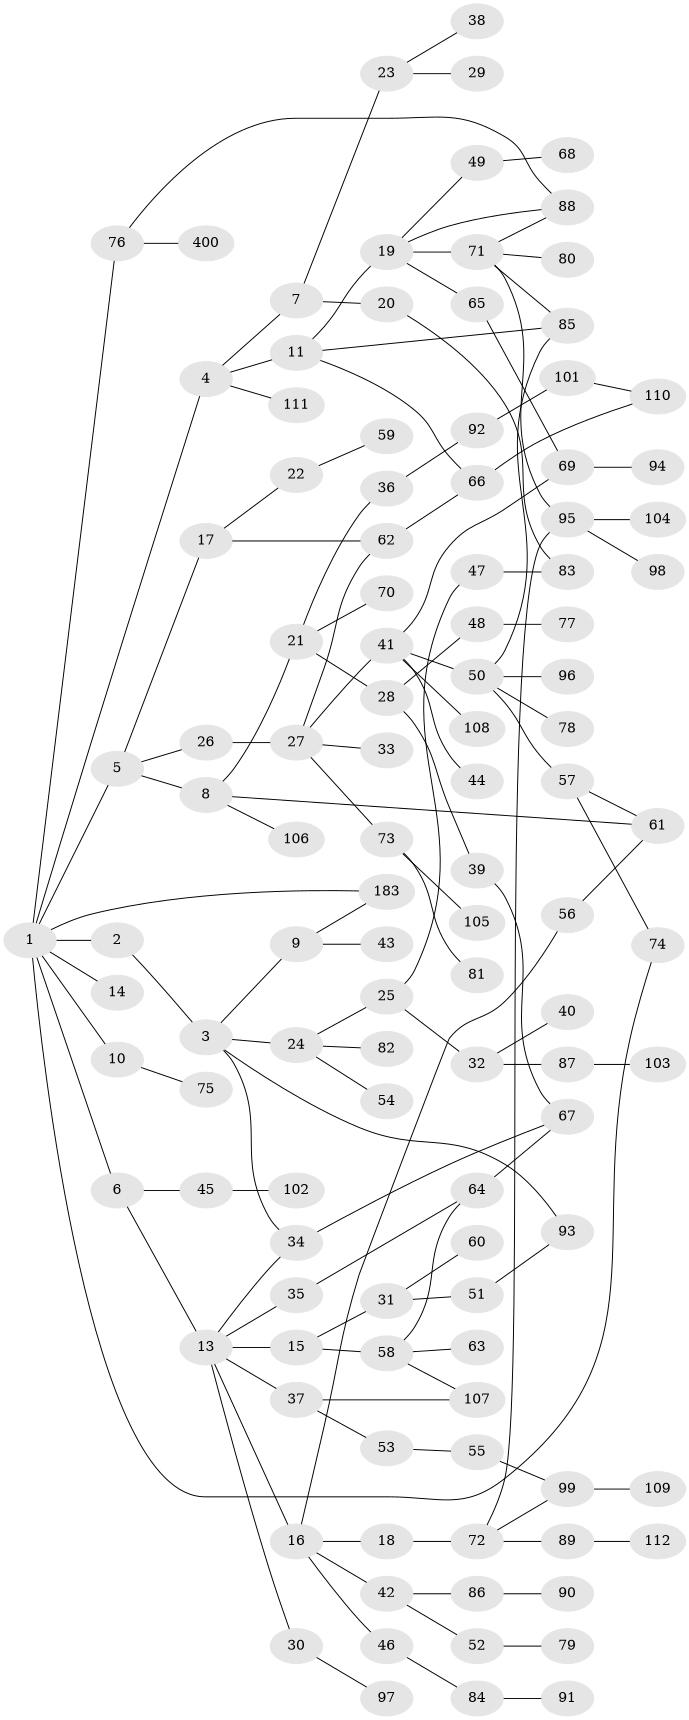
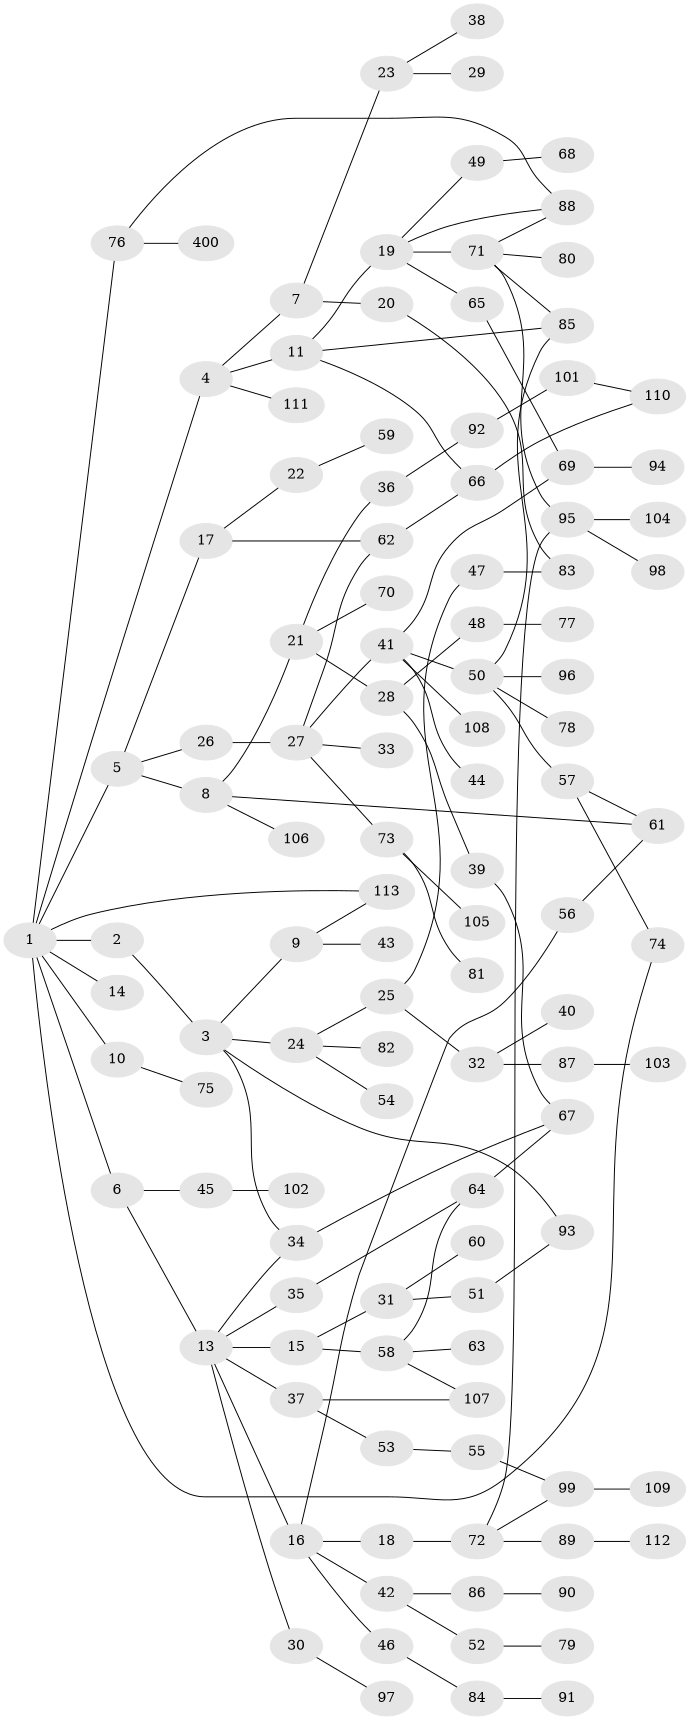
node "183": label "183" -> "113"
